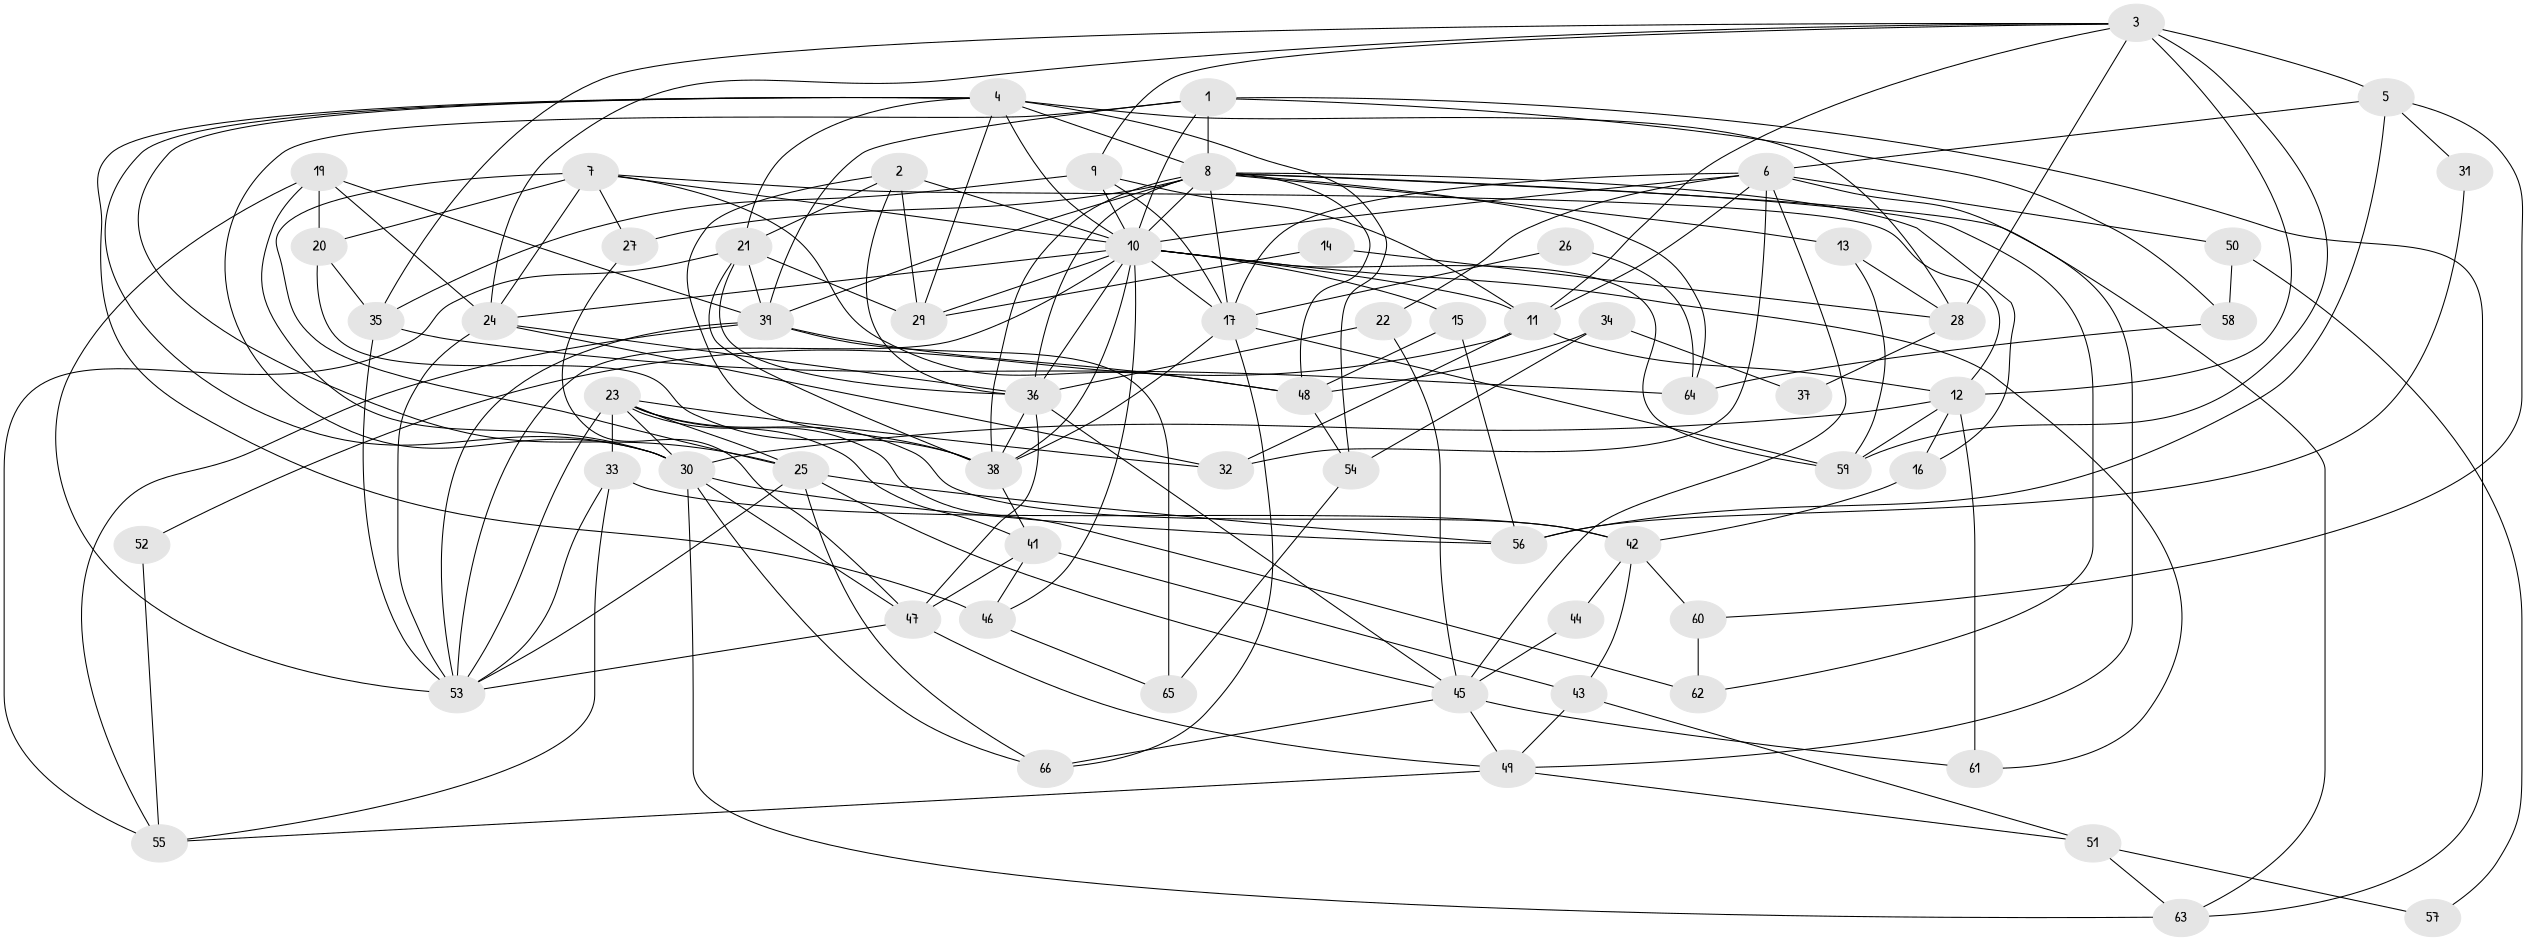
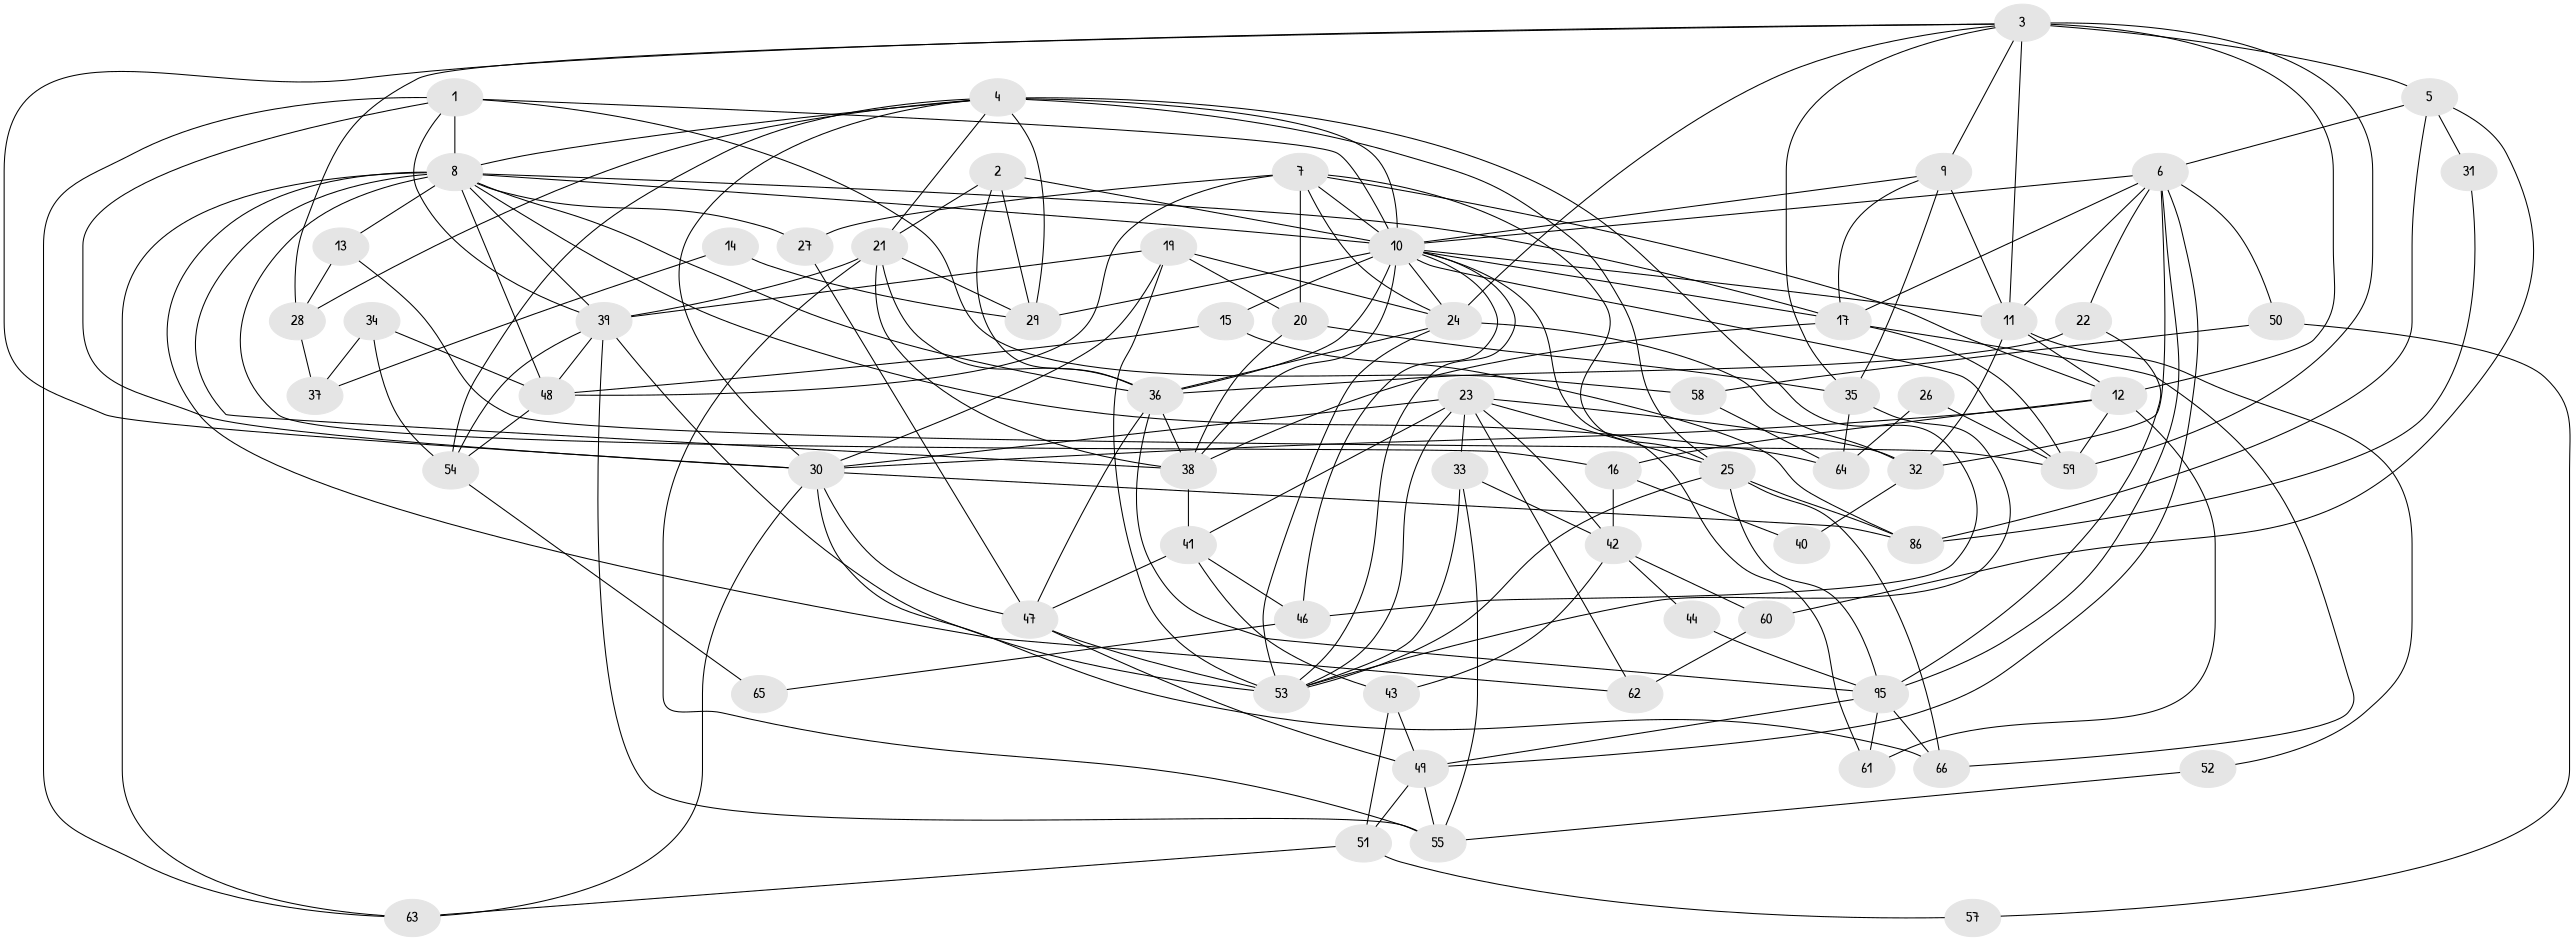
edge "3" -- "30": added
edge "14" -- "28": now "14" -- "37"
edge "26" -- "17": now "26" -- "59"
edge "2" -- "38": removed
edge "39" -- "65": now "39" -- "54"
node "56": label "56" -> "86"
node "40": added
node "45": label "45" -> "95"
